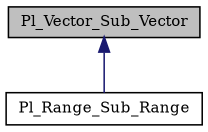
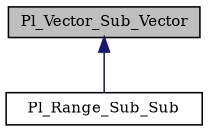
node "Pl_Range_Sub_Range": label "Pl_Range_Sub_Range" -> "Pl_Range_Sub_Sub"
